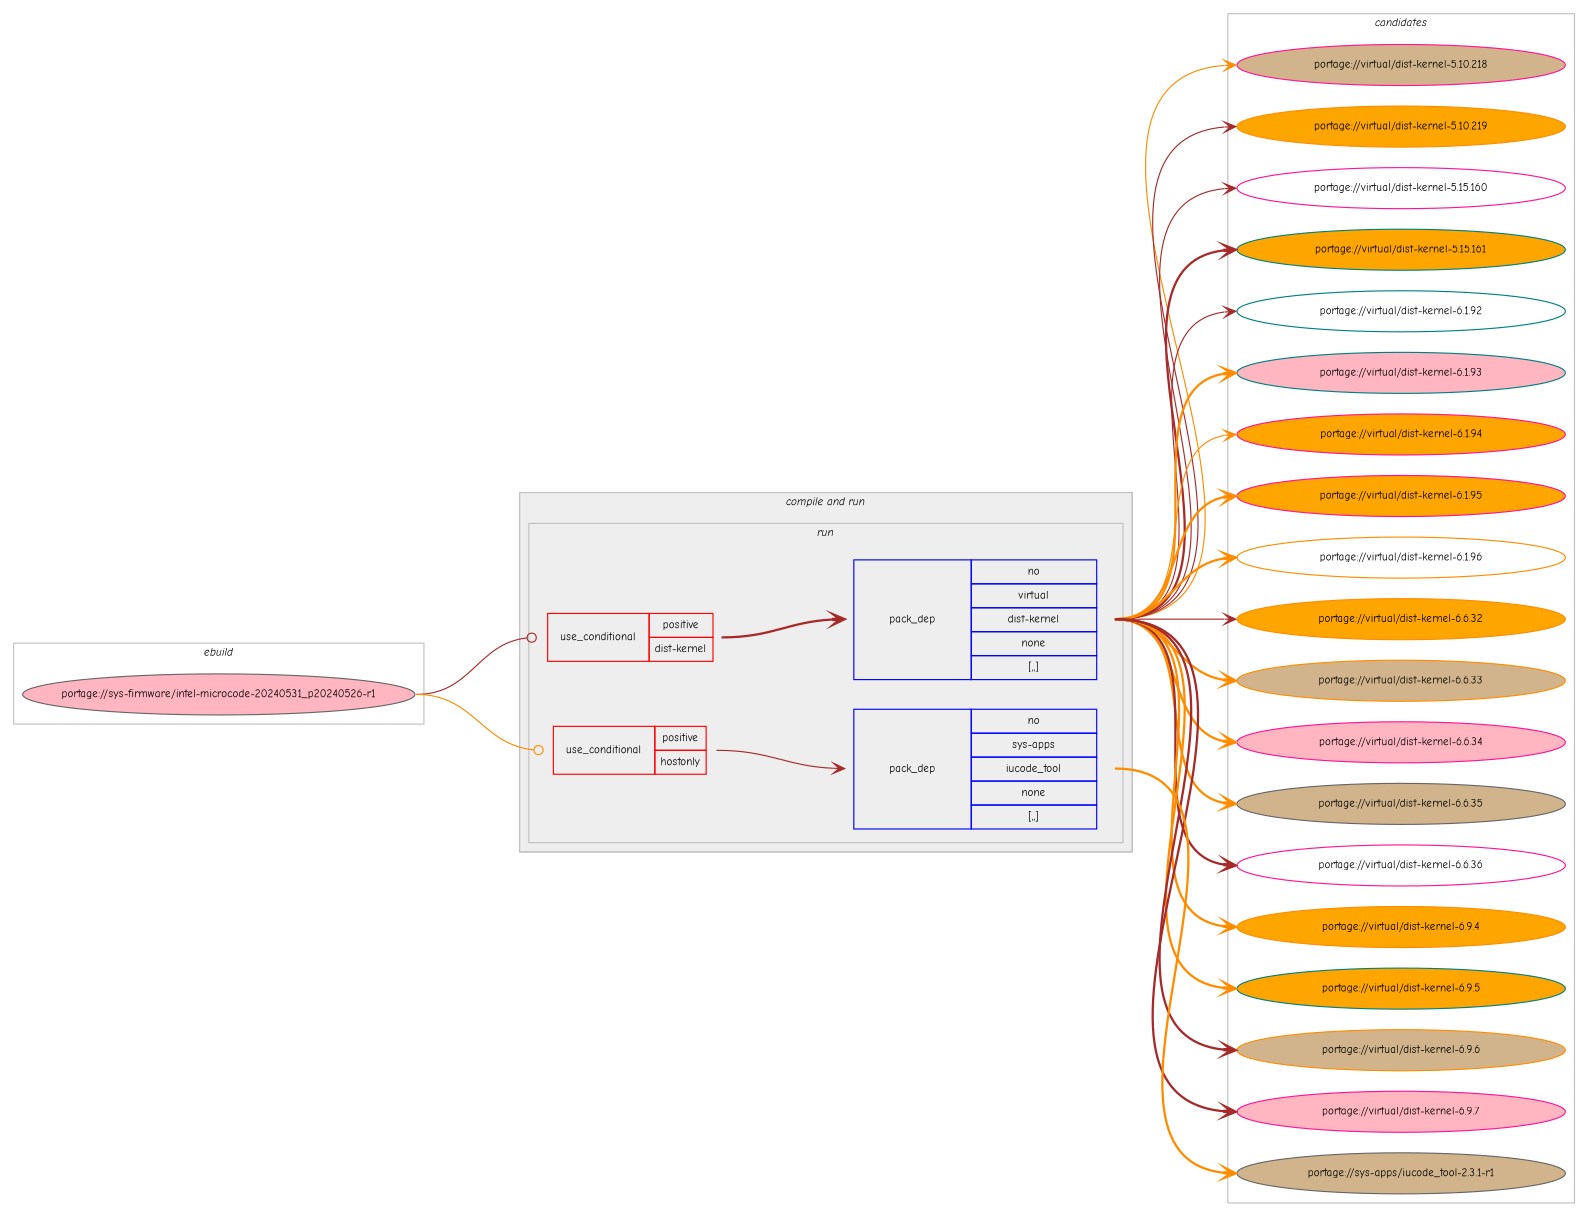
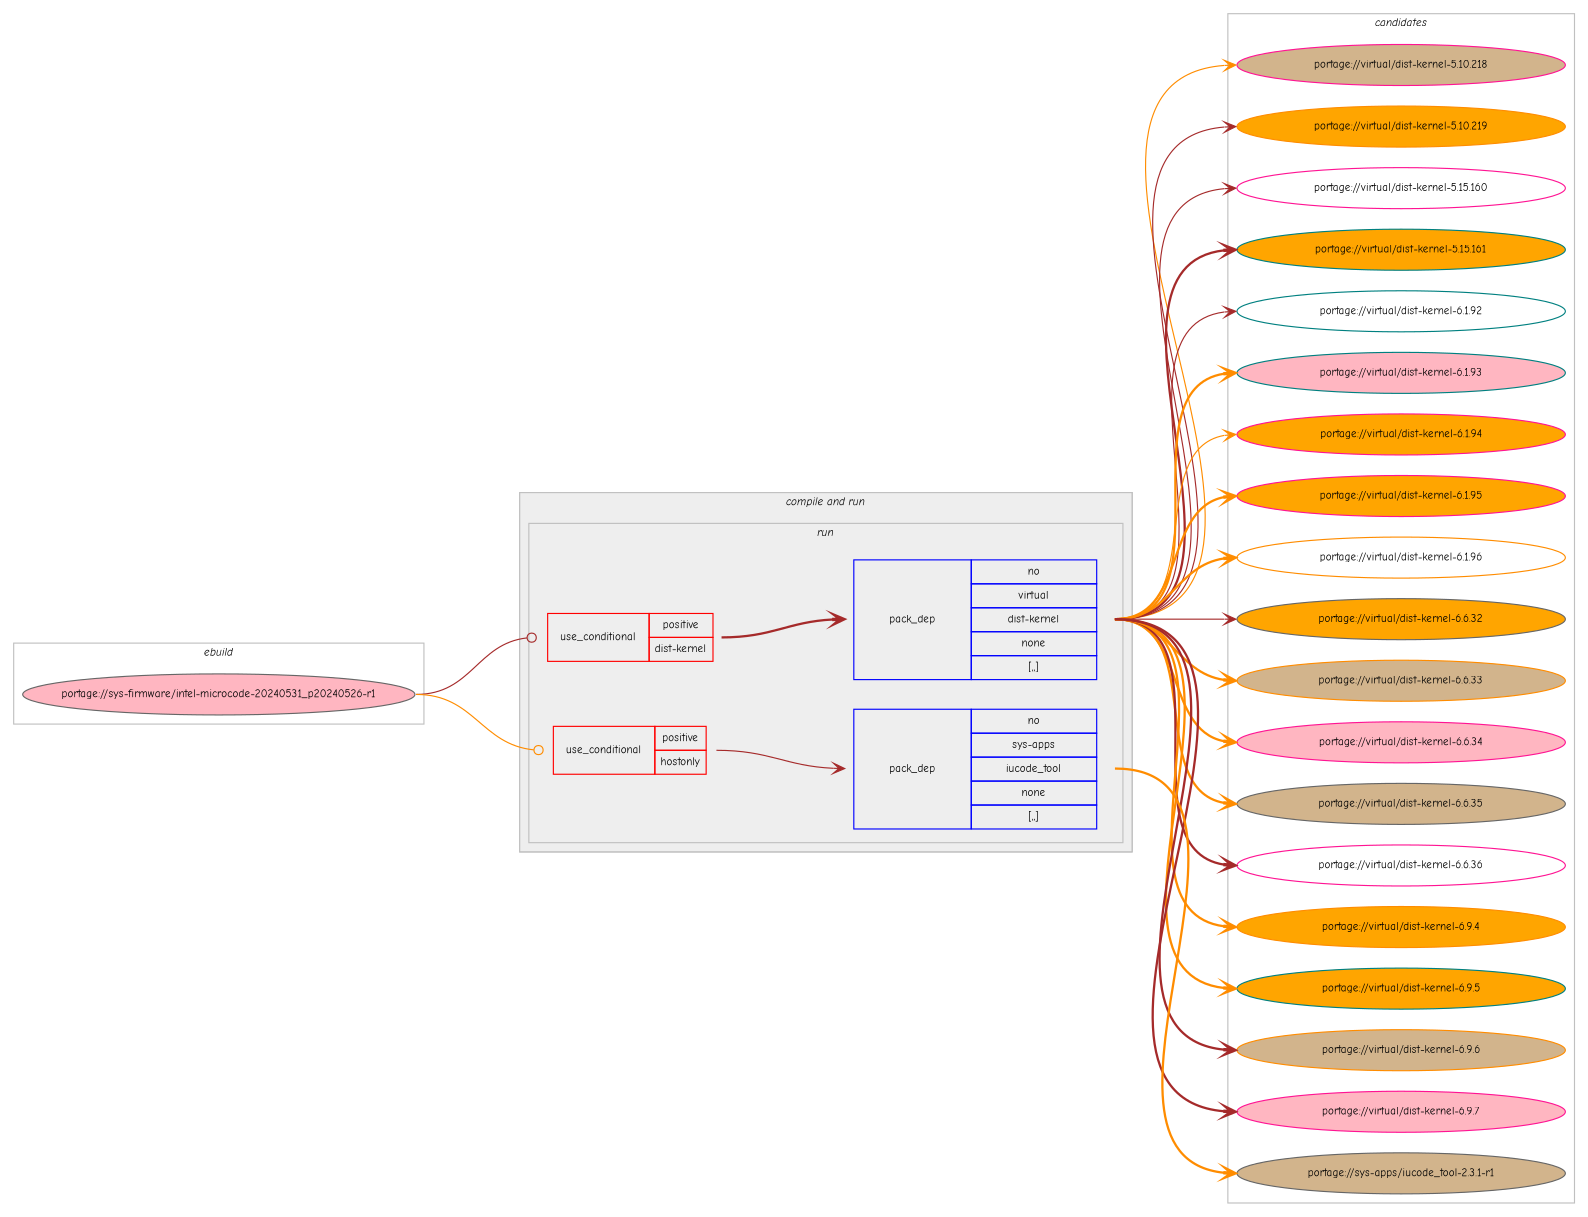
node "portage://virtual/dist-kernel-6.6.32": color darkorange -> gray40
